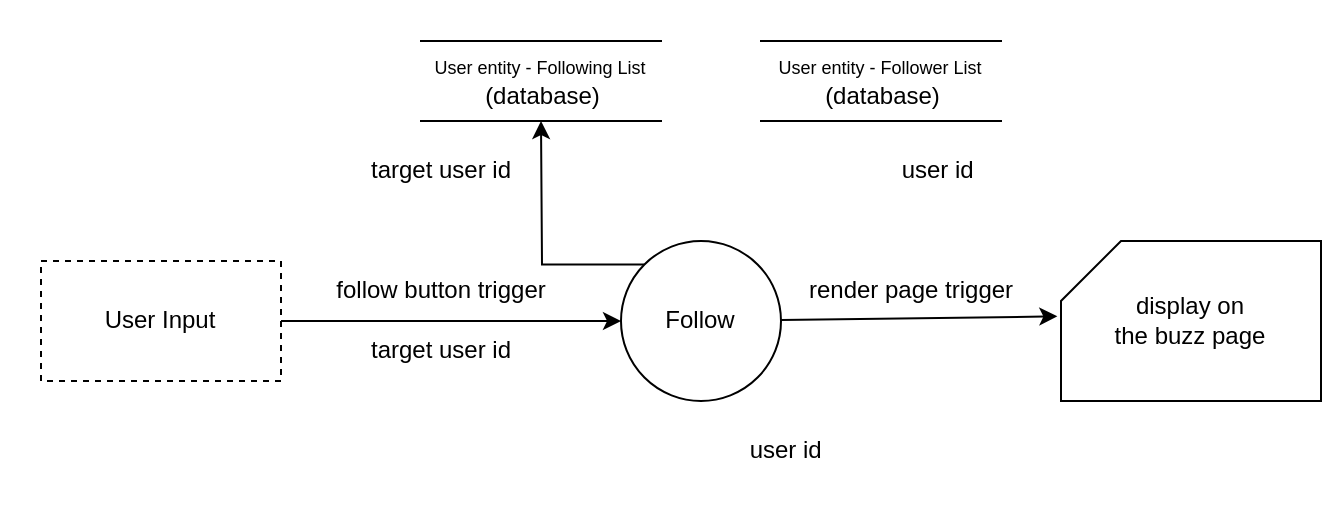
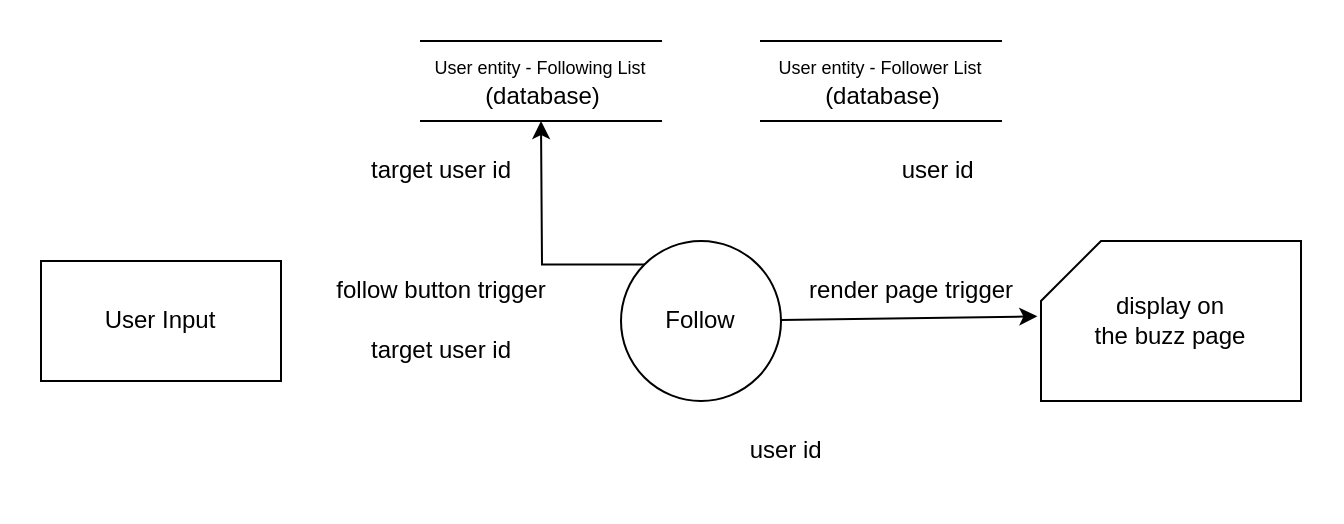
node "User Input": style dashed -> solid
edge "User Input" -> "Follow": removed
node "display on the buzz page": moved (1191, 321) -> (1171, 321)
